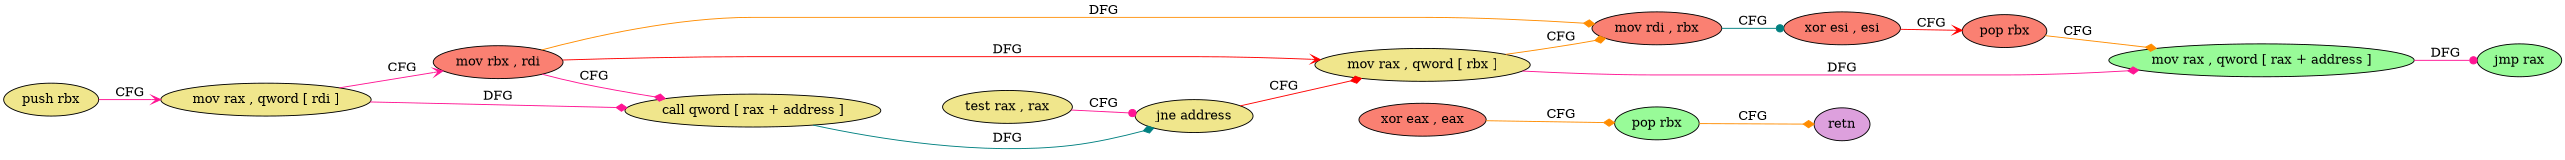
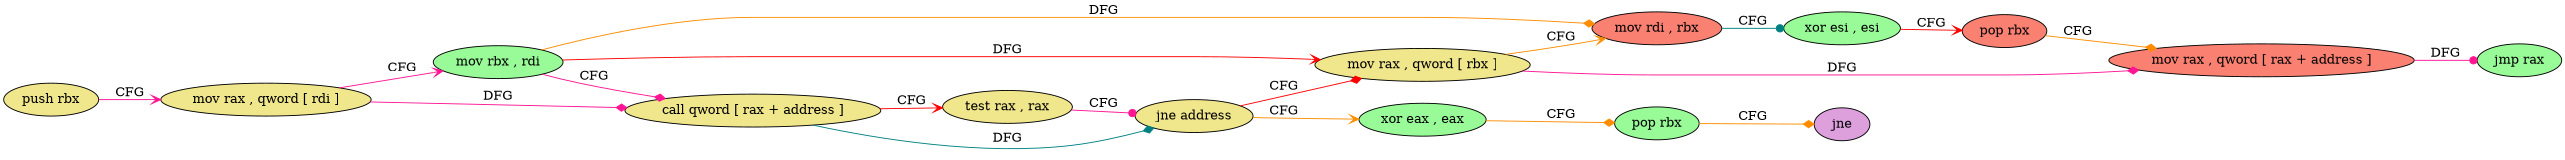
node "xor esi , esi": fillcolor salmon -> palegreen
edge "mov rax , qword [ rbx ]" -> "mov rdi , rbx": arrowhead diamond -> vee
node "mov rax , qword [ rax + address ]": fillcolor palegreen -> salmon
node "mov rbx , rdi": fillcolor salmon -> palegreen
edge "call qword [ rax + address ]" -> "test rax , rax": added, label "CFG"
edge "jne address" -> "xor eax , eax": added, label "CFG"
node "xor eax , eax": fillcolor salmon -> palegreen
node "retn": label "retn" -> "jne"
